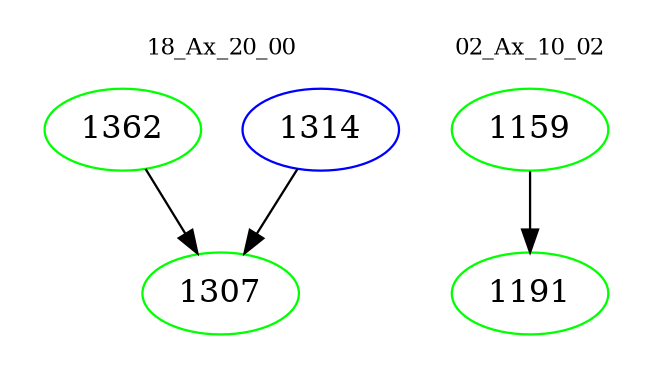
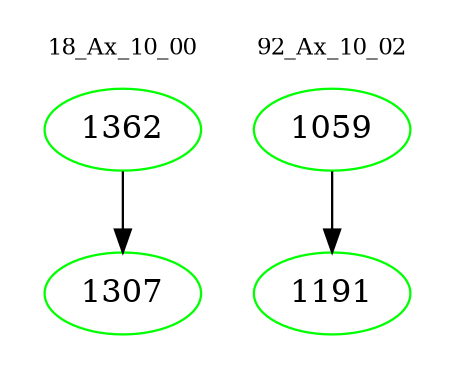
cluster "18_Ax_20_00": label "18_Ax_20_00" -> "18_Ax_10_00"
cluster "02_Ax_10_02": label "02_Ax_10_02" -> "92_Ax_10_02"
node "1314": removed
node "1159": label "1159" -> "1059"
